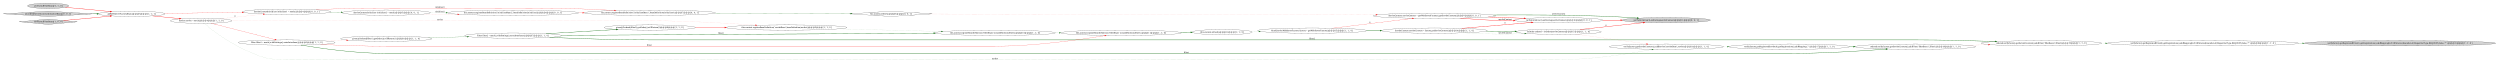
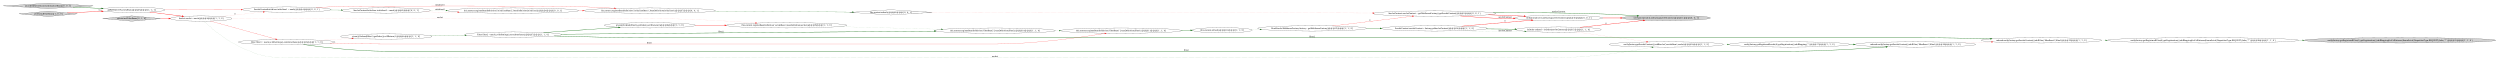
node "servletAndFilterBeans['0', '1', '0']": shape ellipse -> diamond
edge "servletAndFilterBeans['0', '1', '0']" -> "addWebServerFactoryBean()@@@3@@@['1', '1', '1']": now "servletAndFilterBeans['0', '1', '0']" -> "Servlet servlet = mock()@@@4@@@['1', '1', '0']"
